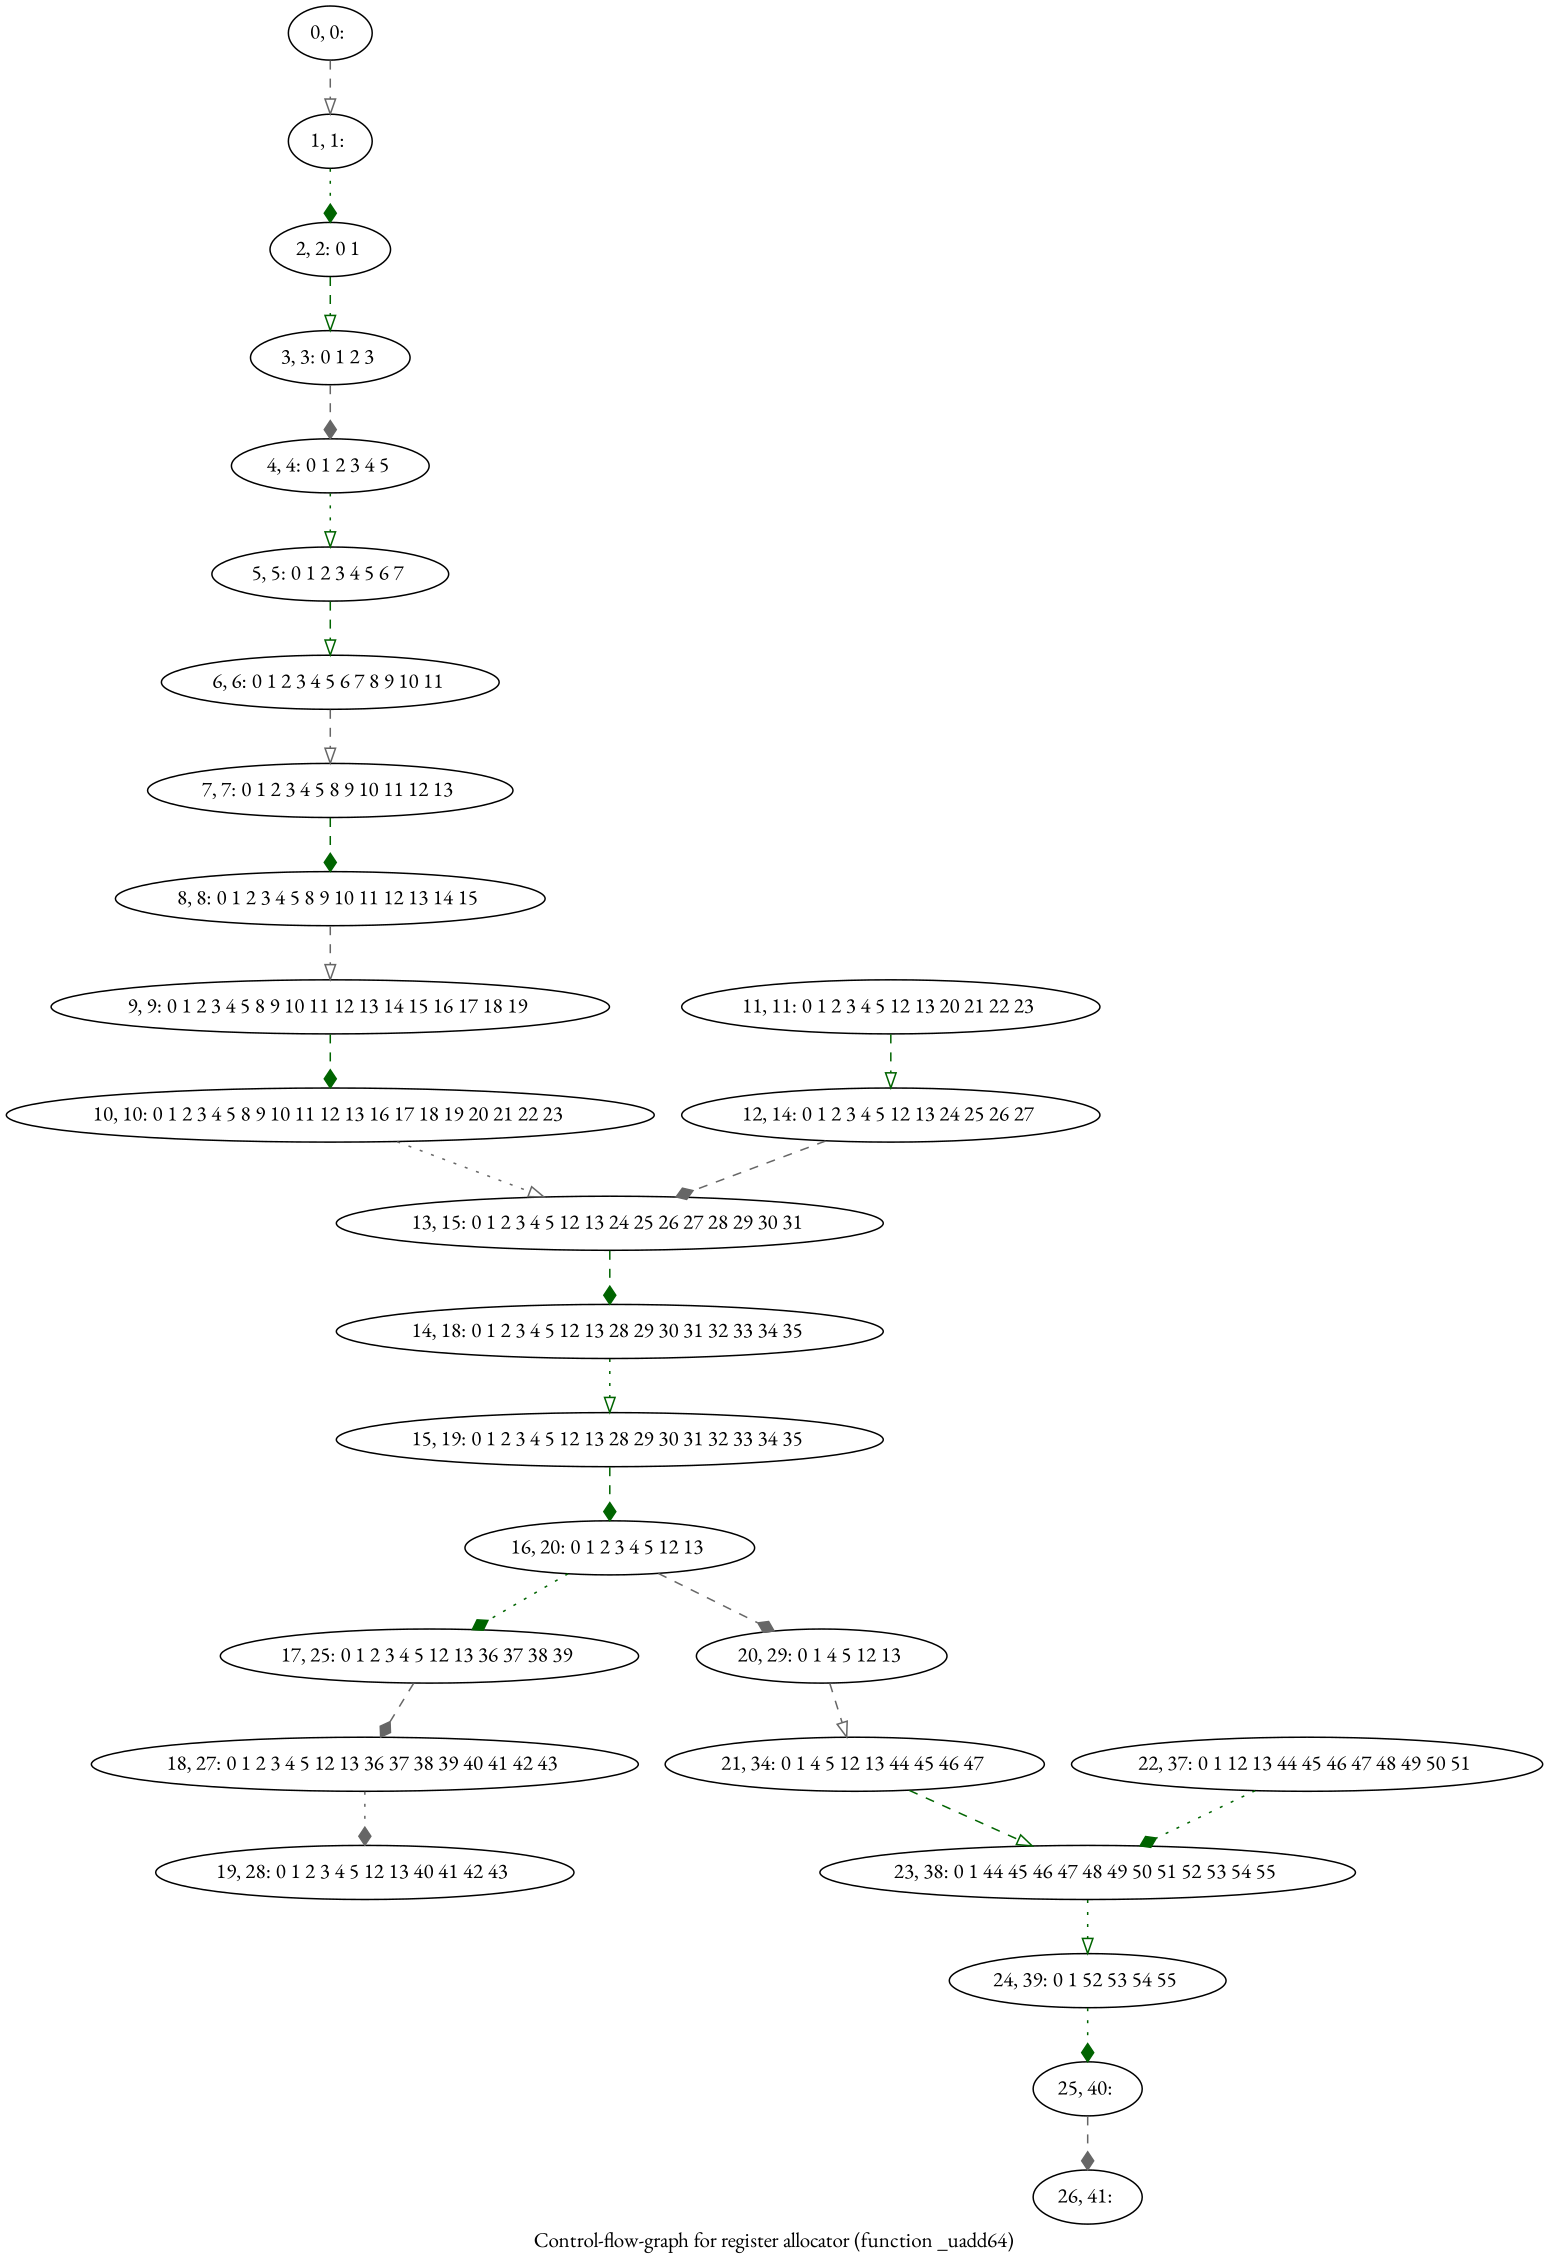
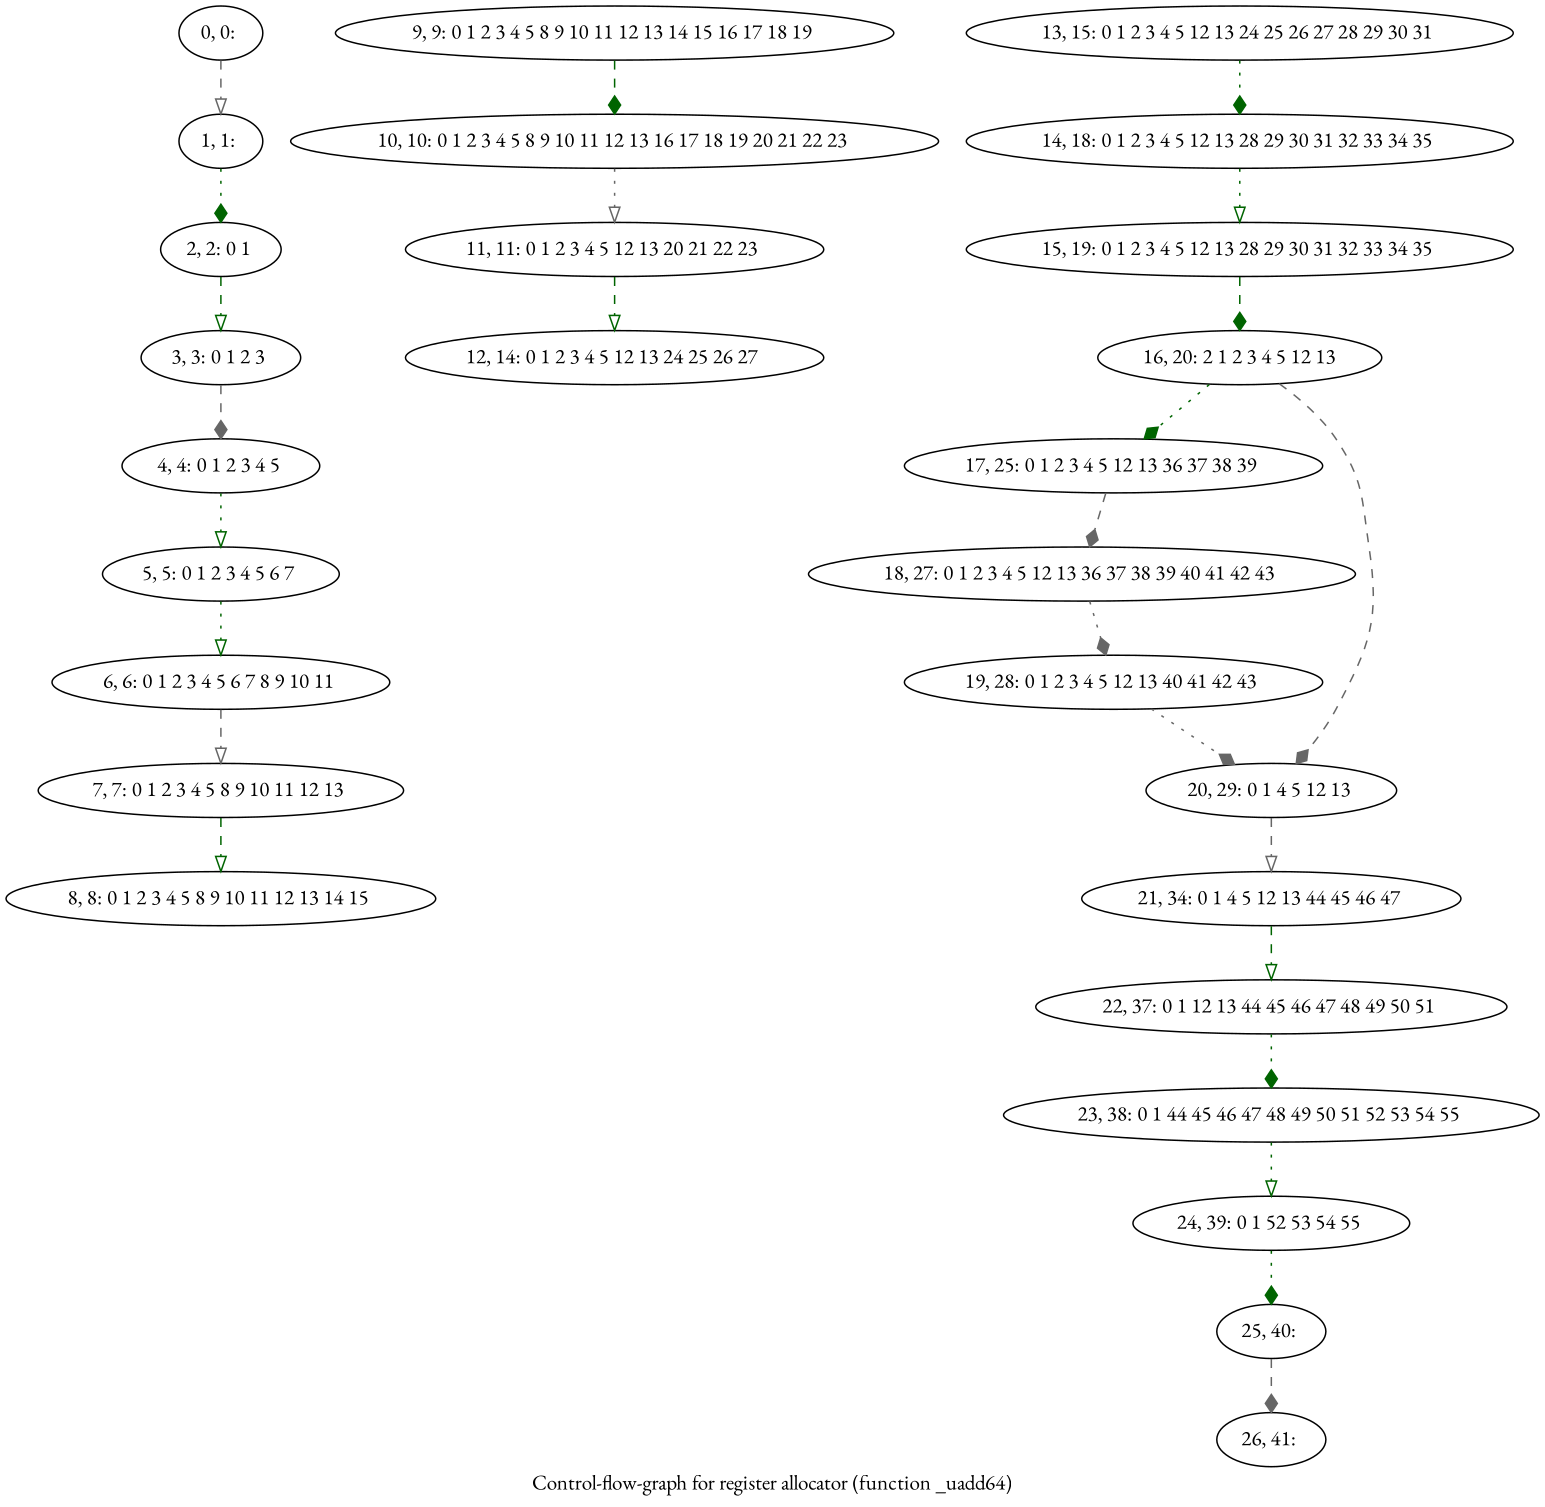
edge "5, 5: 0 1 2 3 4 5 6 7" -> "6, 6: 0 1 2 3 4 5 6 7 8 9 10 11": style dashed -> dotted
edge "19, 28: 0 1 2 3 4 5 12 13 40 41 42 43" -> "20, 29: 0 1 4 5 12 13": added
edge "7, 7: 0 1 2 3 4 5 8 9 10 11 12 13" -> "8, 8: 0 1 2 3 4 5 8 9 10 11 12 13 14 15": arrowhead diamond -> onormal
edge "8, 8: 0 1 2 3 4 5 8 9 10 11 12 13 14 15" -> "9, 9: 0 1 2 3 4 5 8 9 10 11 12 13 14 15 16 17 18 19": removed
edge "12, 14: 0 1 2 3 4 5 12 13 24 25 26 27" -> "13, 15: 0 1 2 3 4 5 12 13 24 25 26 27 28 29 30 31": removed
edge "10, 10: 0 1 2 3 4 5 8 9 10 11 12 13 16 17 18 19 20 21 22 23" -> "13, 15: 0 1 2 3 4 5 12 13 24 25 26 27 28 29 30 31": now "10, 10: 0 1 2 3 4 5 8 9 10 11 12 13 16 17 18 19 20 21 22 23" -> "11, 11: 0 1 2 3 4 5 12 13 20 21 22 23"
edge "13, 15: 0 1 2 3 4 5 12 13 24 25 26 27 28 29 30 31" -> "14, 18: 0 1 2 3 4 5 12 13 28 29 30 31 32 33 34 35": style dashed -> dotted
node "16, 20: 0 1 2 3 4 5 12 13": label "16, 20: 0 1 2 3 4 5 12 13" -> "16, 20: 2 1 2 3 4 5 12 13"
edge "21, 34: 0 1 4 5 12 13 44 45 46 47" -> "23, 38: 0 1 44 45 46 47 48 49 50 51 52 53 54 55": now "21, 34: 0 1 4 5 12 13 44 45 46 47" -> "22, 37: 0 1 12 13 44 45 46 47 48 49 50 51"
